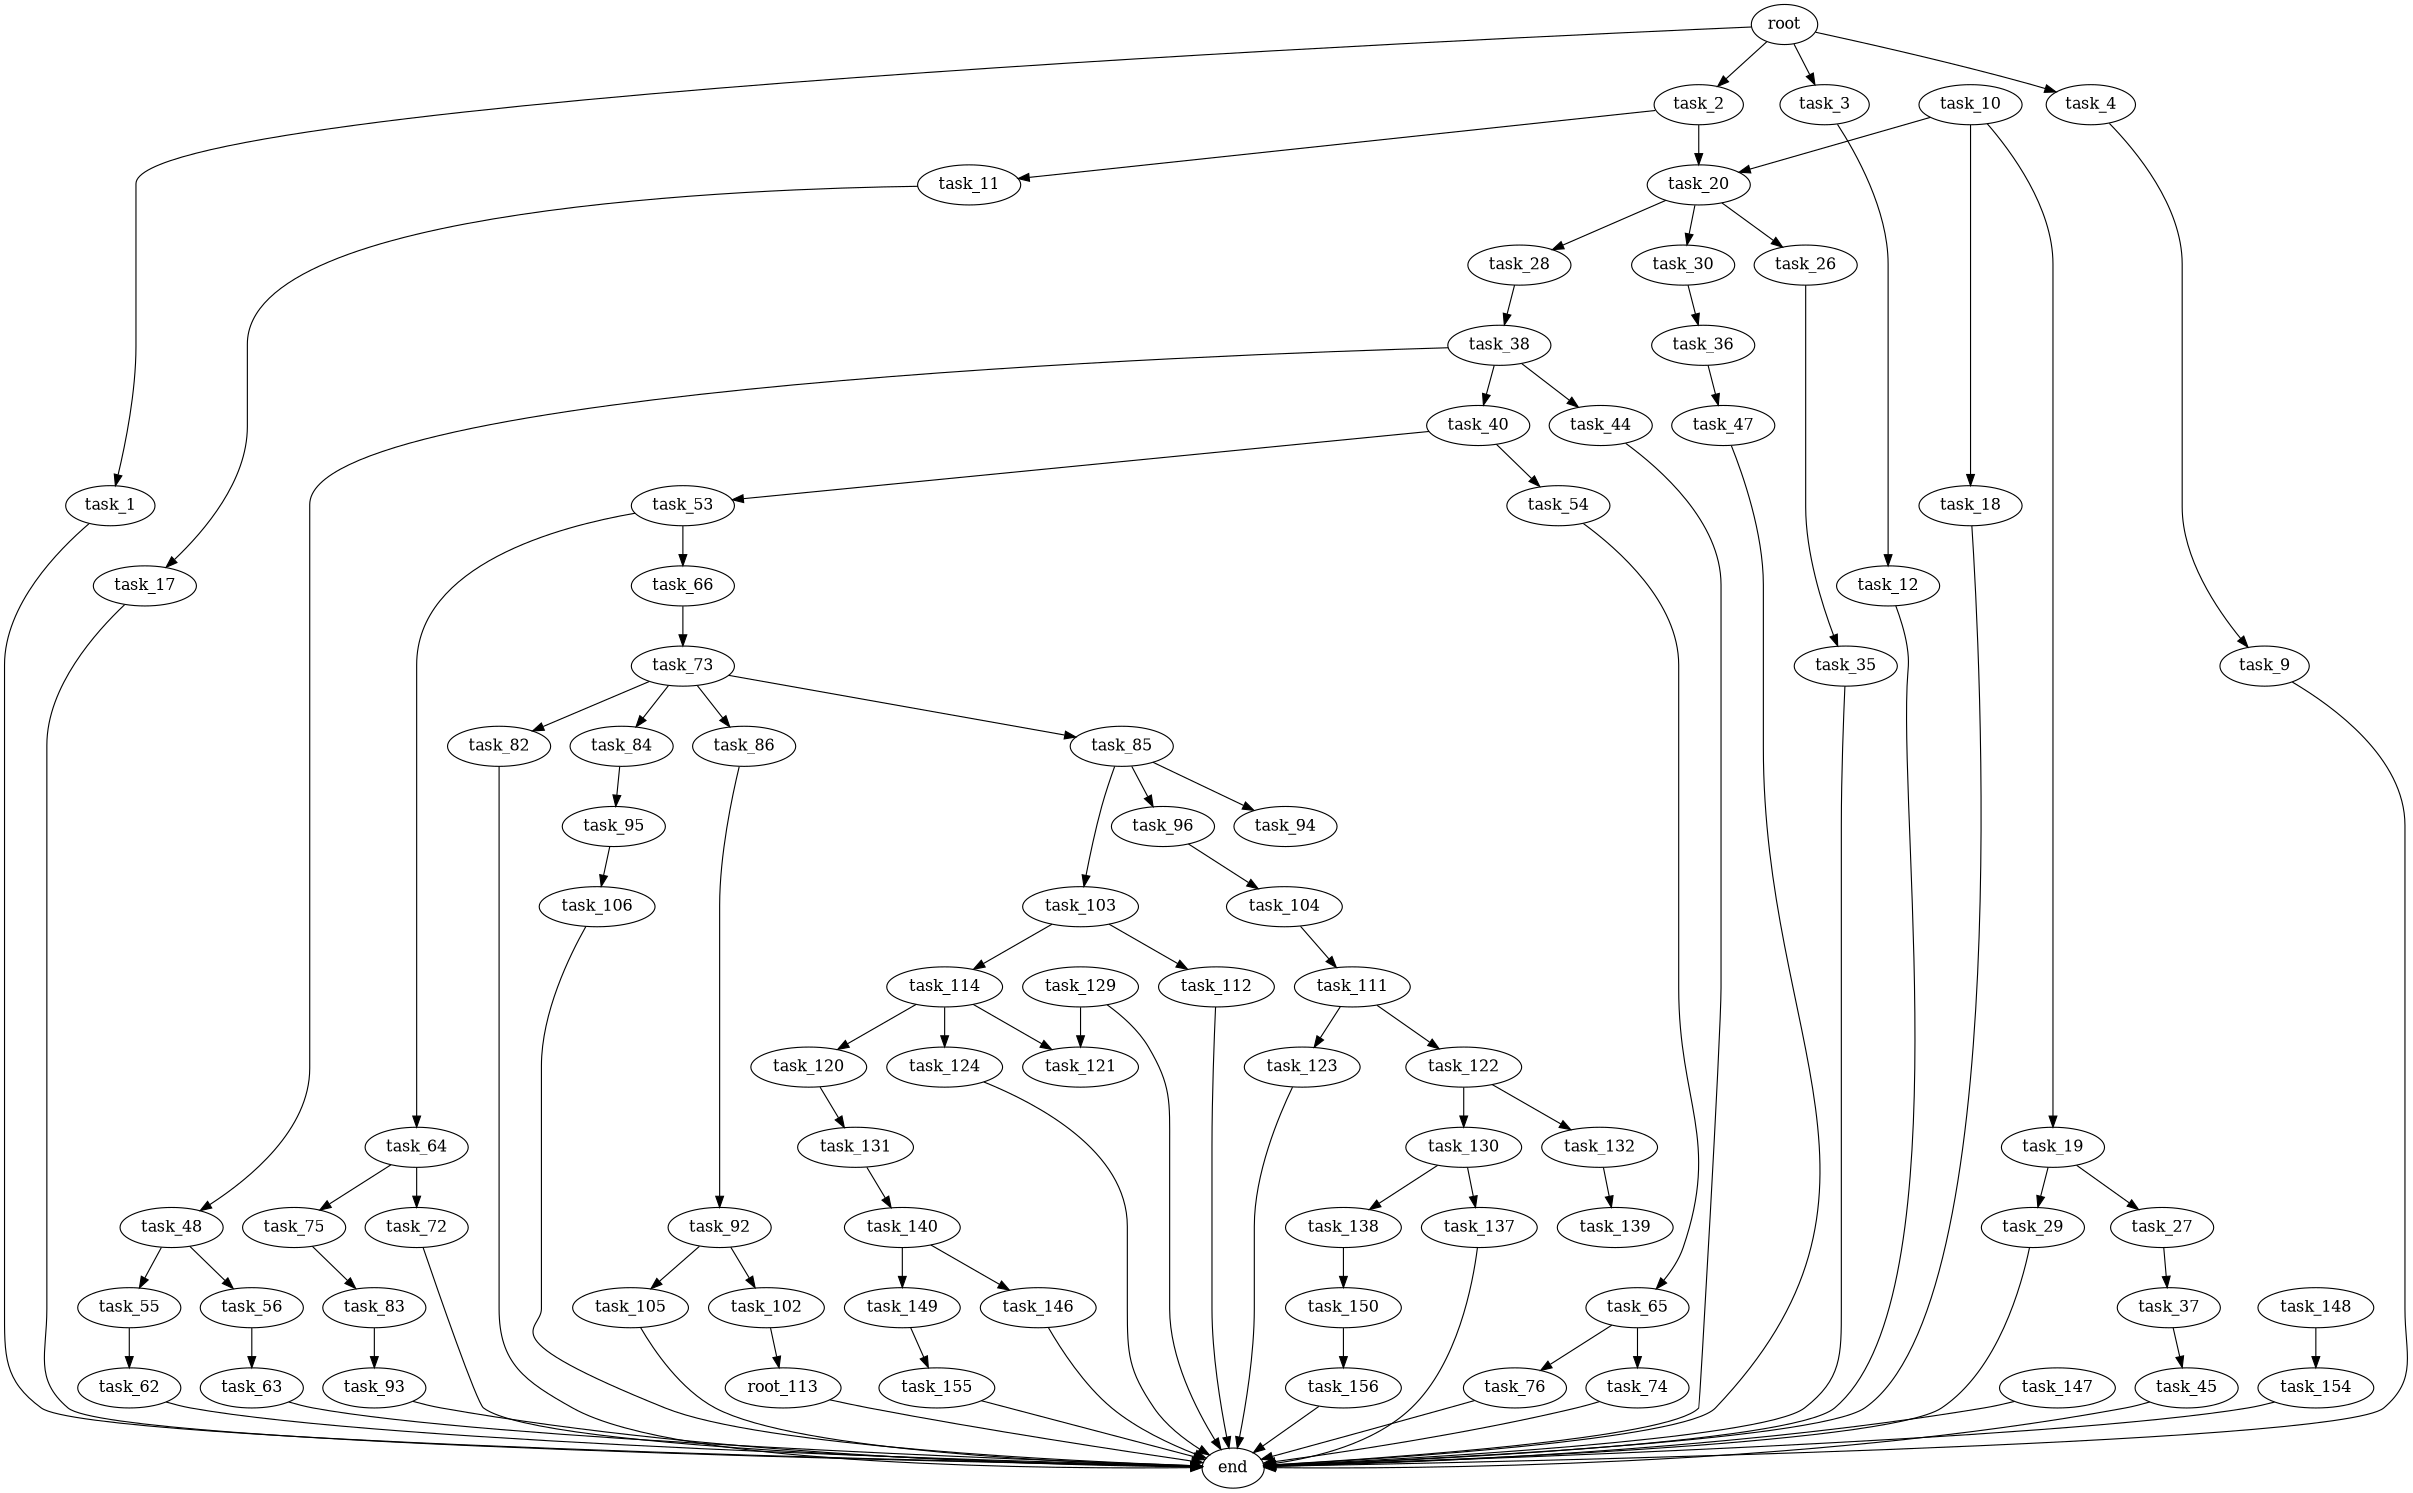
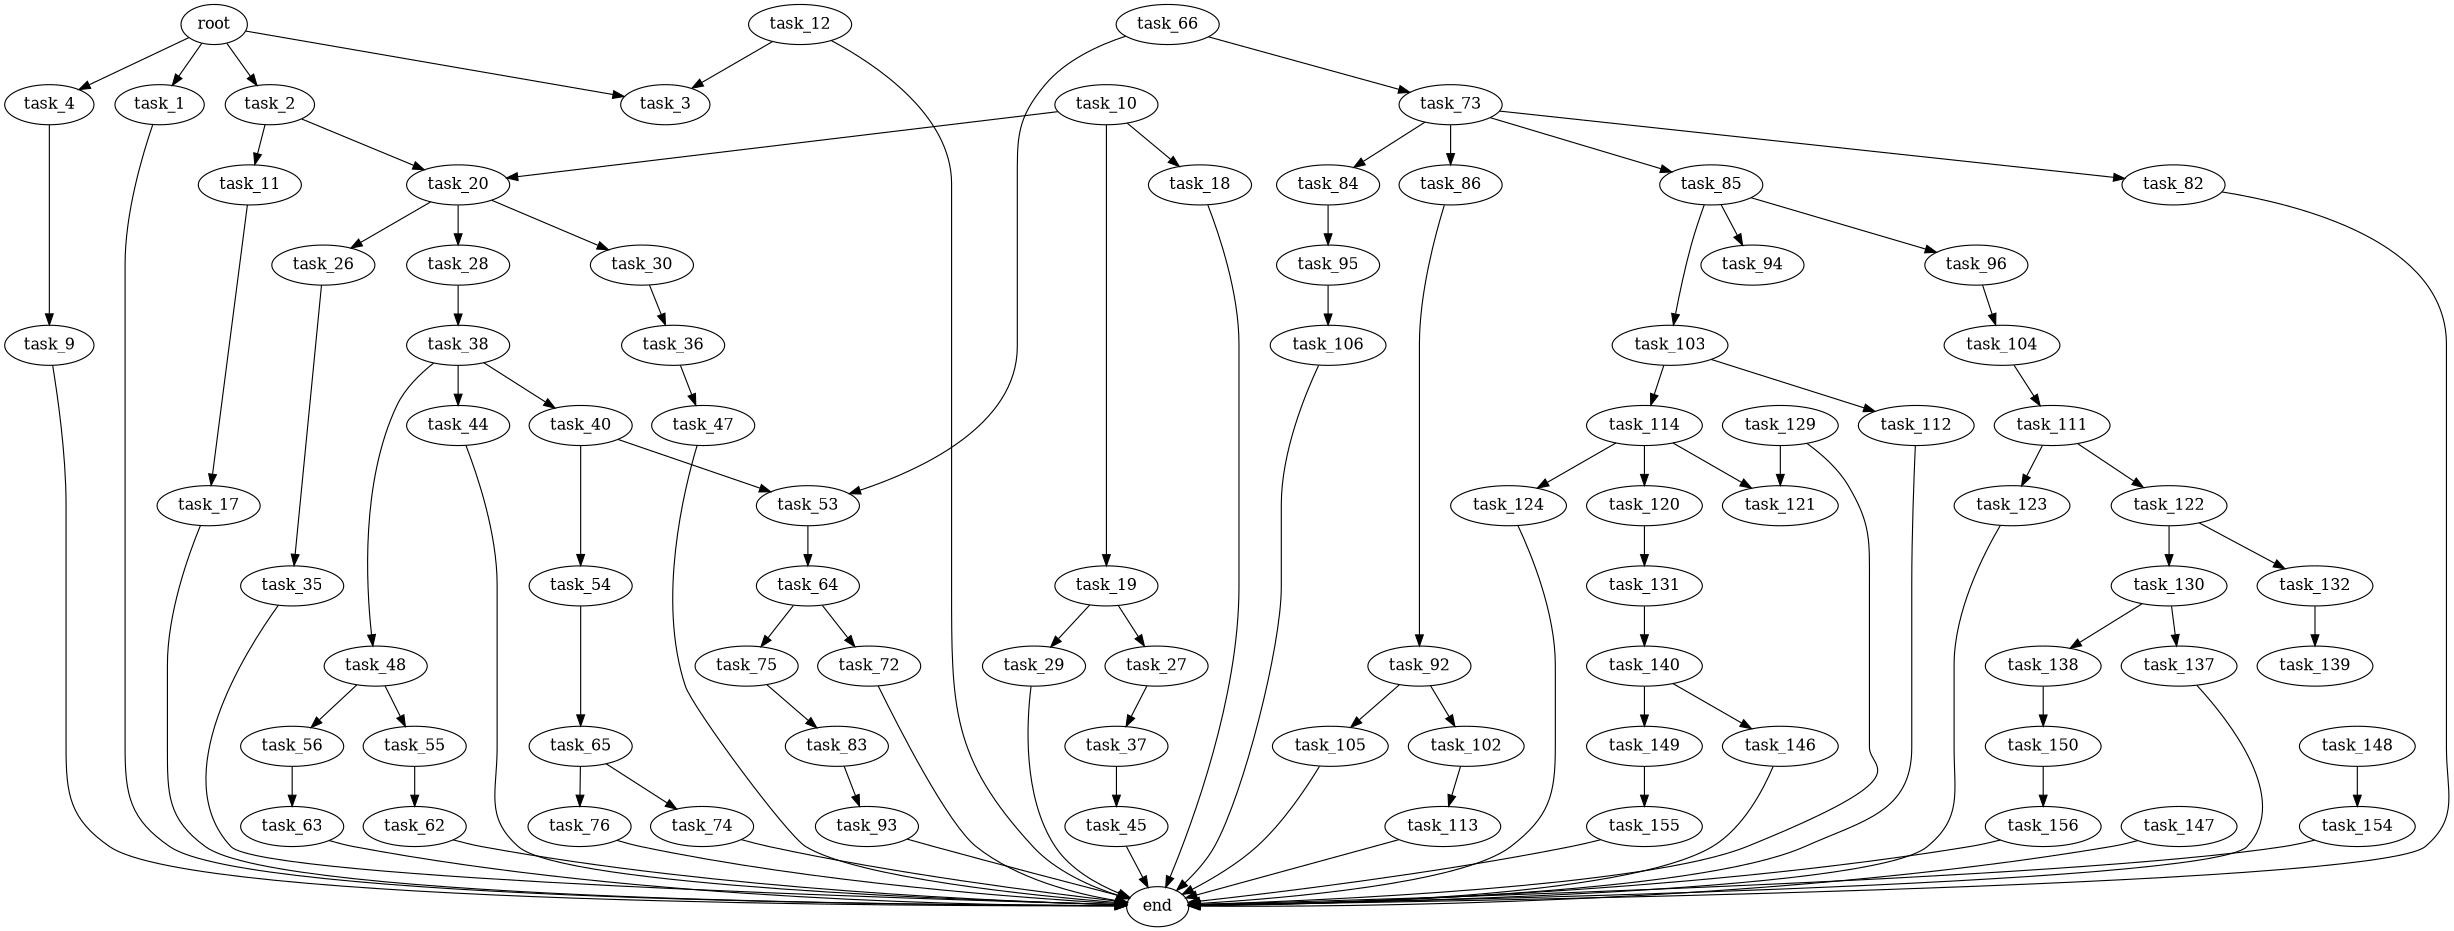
edge "task_3" -> "task_12": reversed
edge "task_53" -> "task_66": reversed
node "root_113": label "root_113" -> "task_113"
